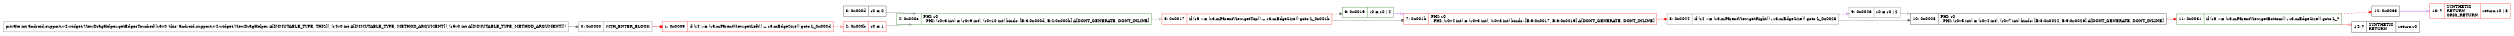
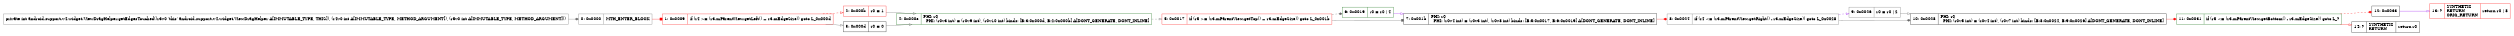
node "7: 0x001b": color red -> black
edge "1: 0x0009" -> "3: 0x000d": added
